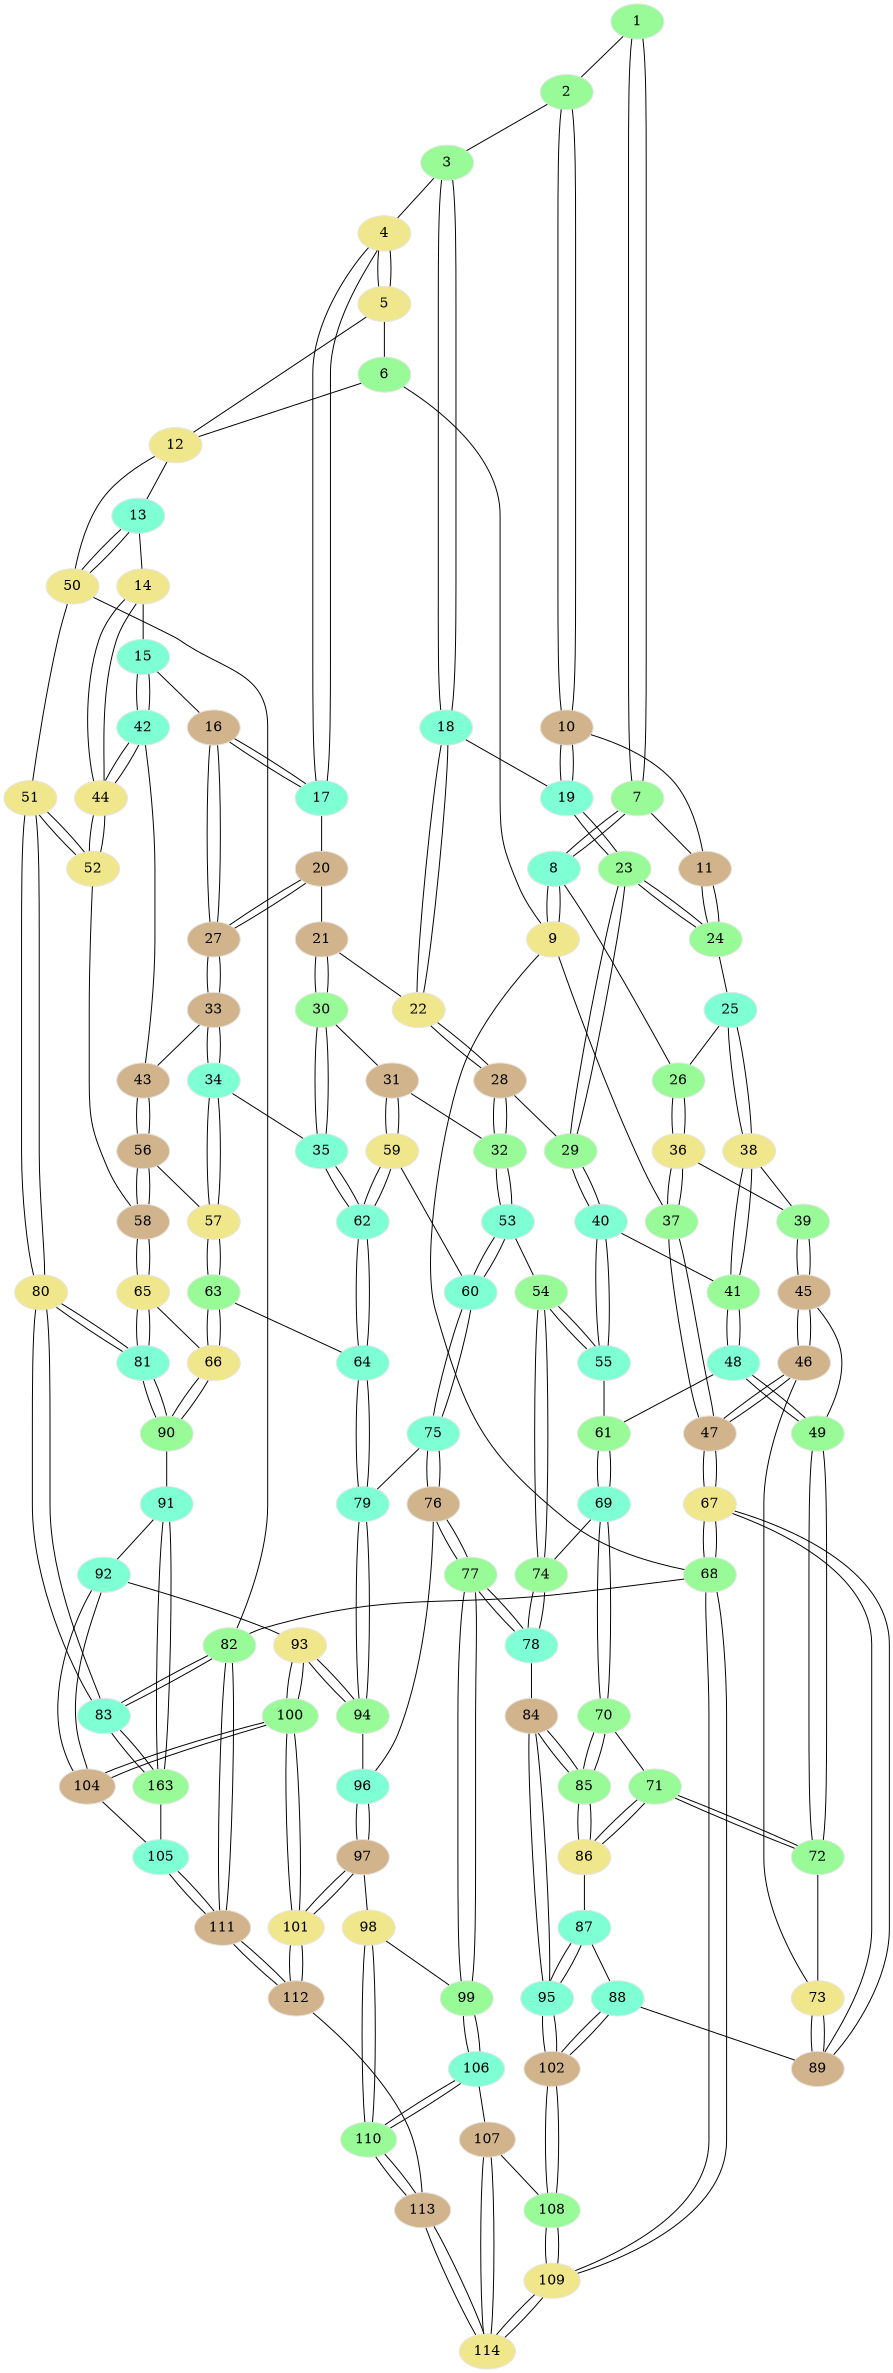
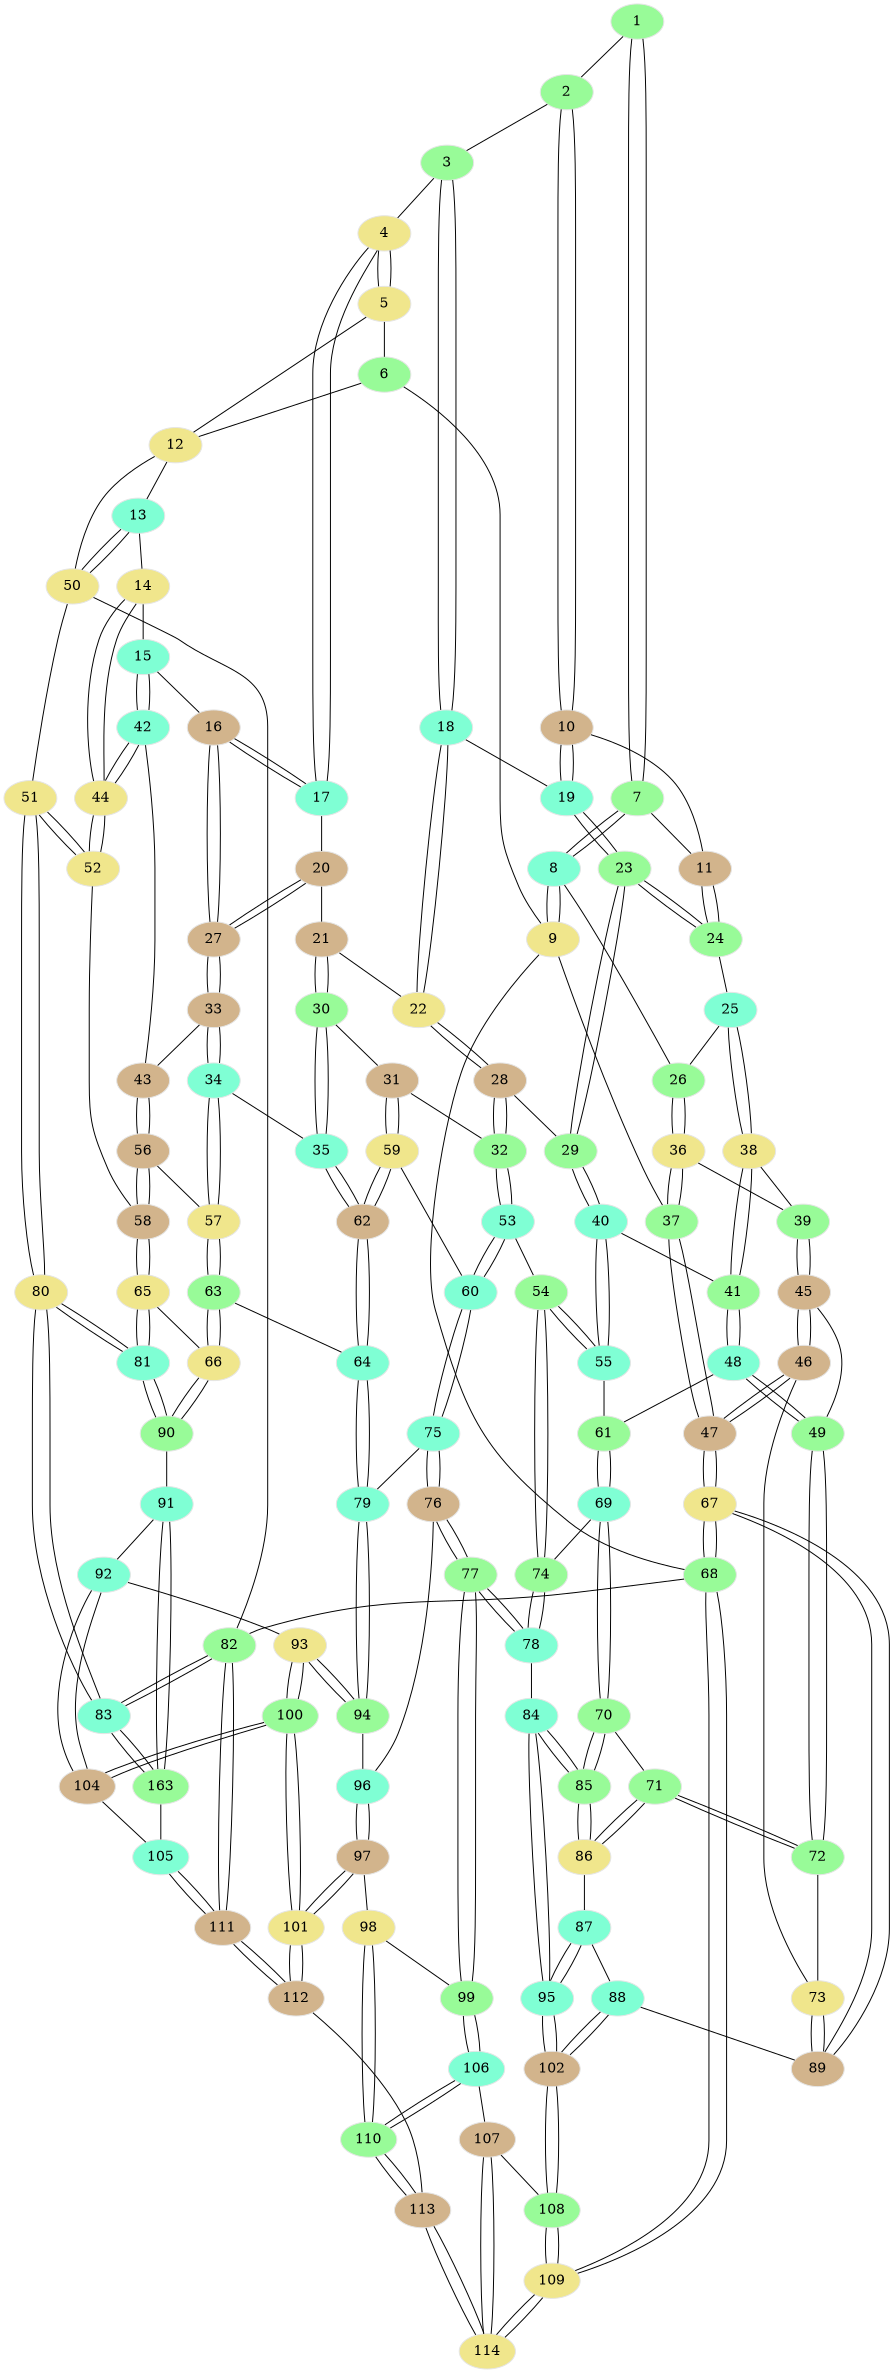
node "62": fillcolor aquamarine -> tan
node "84": fillcolor tan -> aquamarine
